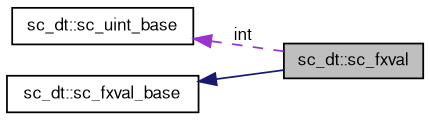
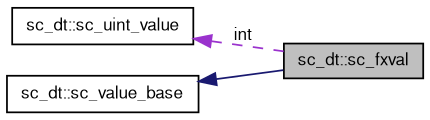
node "sc_dt::sc_uint_base": label "sc_dt::sc_uint_base" -> "sc_dt::sc_uint_value"
node "sc_dt::sc_fxval_base": label "sc_dt::sc_fxval_base" -> "sc_dt::sc_value_base"
